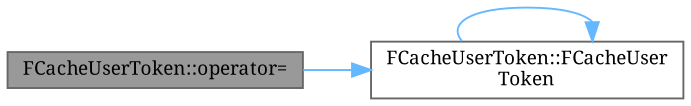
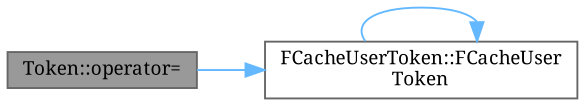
node "FCacheUserToken::operator=": label "FCacheUserToken::operator=" -> "Token::operator="
